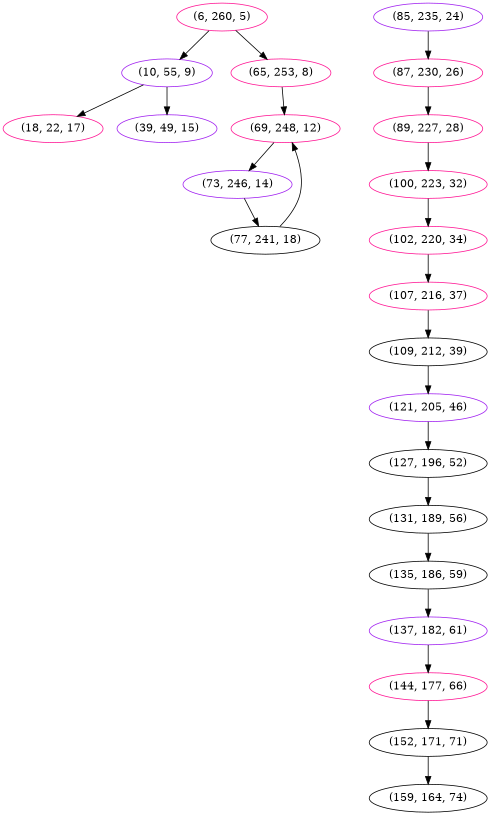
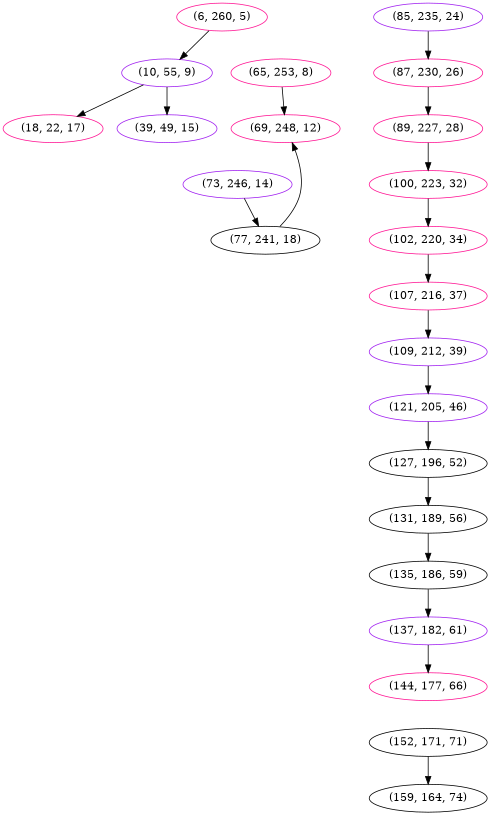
edge "(6, 260, 5)" -> "(65, 253, 8)": removed
edge "(69, 248, 12)" -> "(73, 246, 14)": removed
node "(109, 212, 39)": color black -> purple
edge "(144, 177, 66)" -> "(152, 171, 71)": removed
